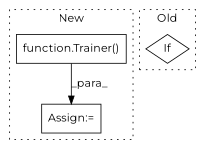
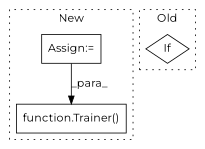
edge "function.Trainer()" -> "Assign:=": reversed
